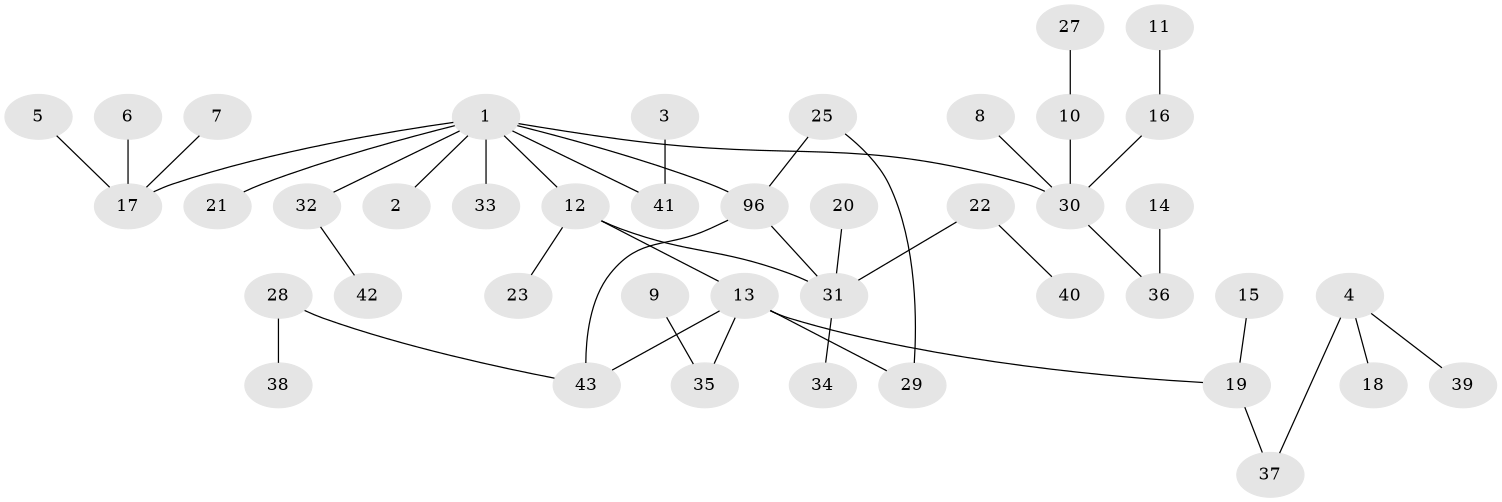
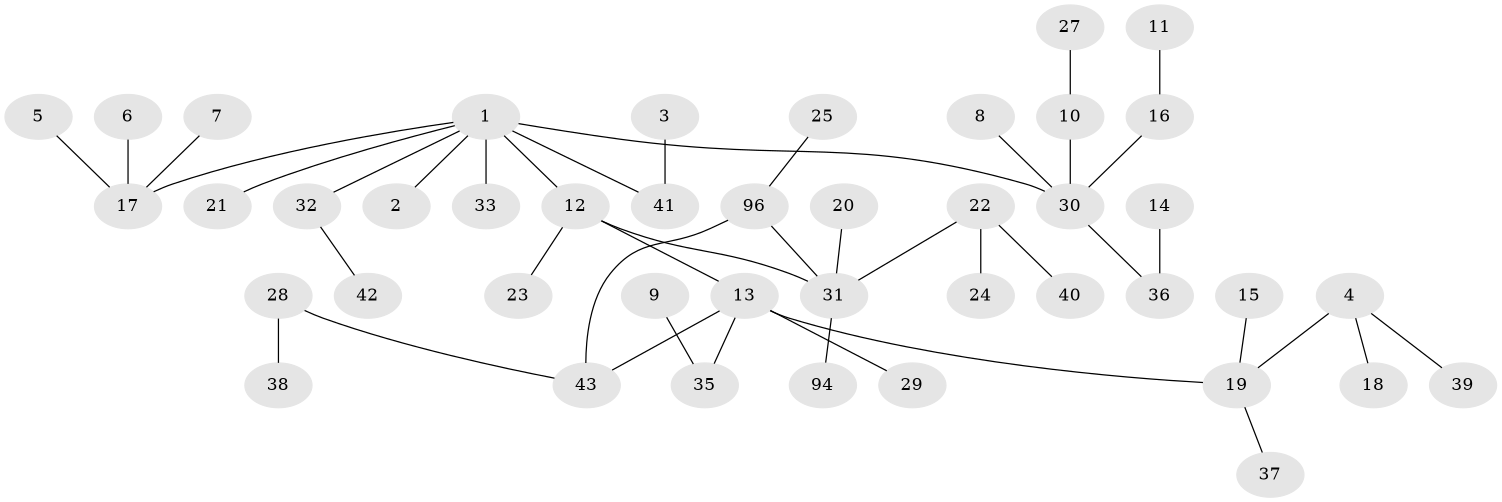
edge "1" -- "96": removed
edge "25" -- "29": removed
node "24": added
node "34": label "34" -> "94"
edge "4" -- "37": now "4" -- "19"
